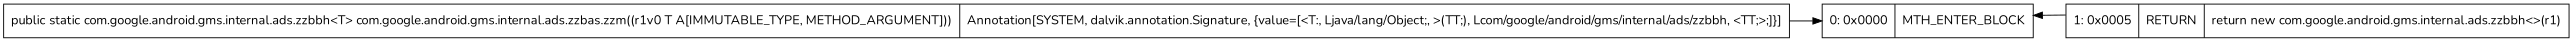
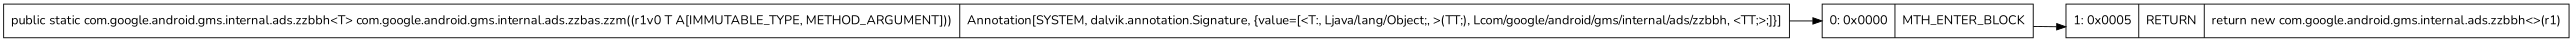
edge "1: 0x0005" -> "0: 0x0000": reversed
